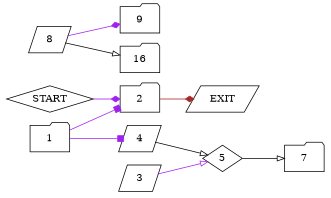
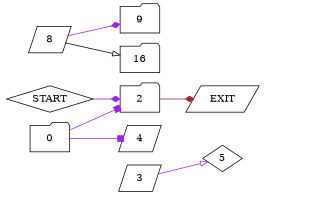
node "1": label "1" -> "0"
edge "4" -> "5": removed
node "7": removed
